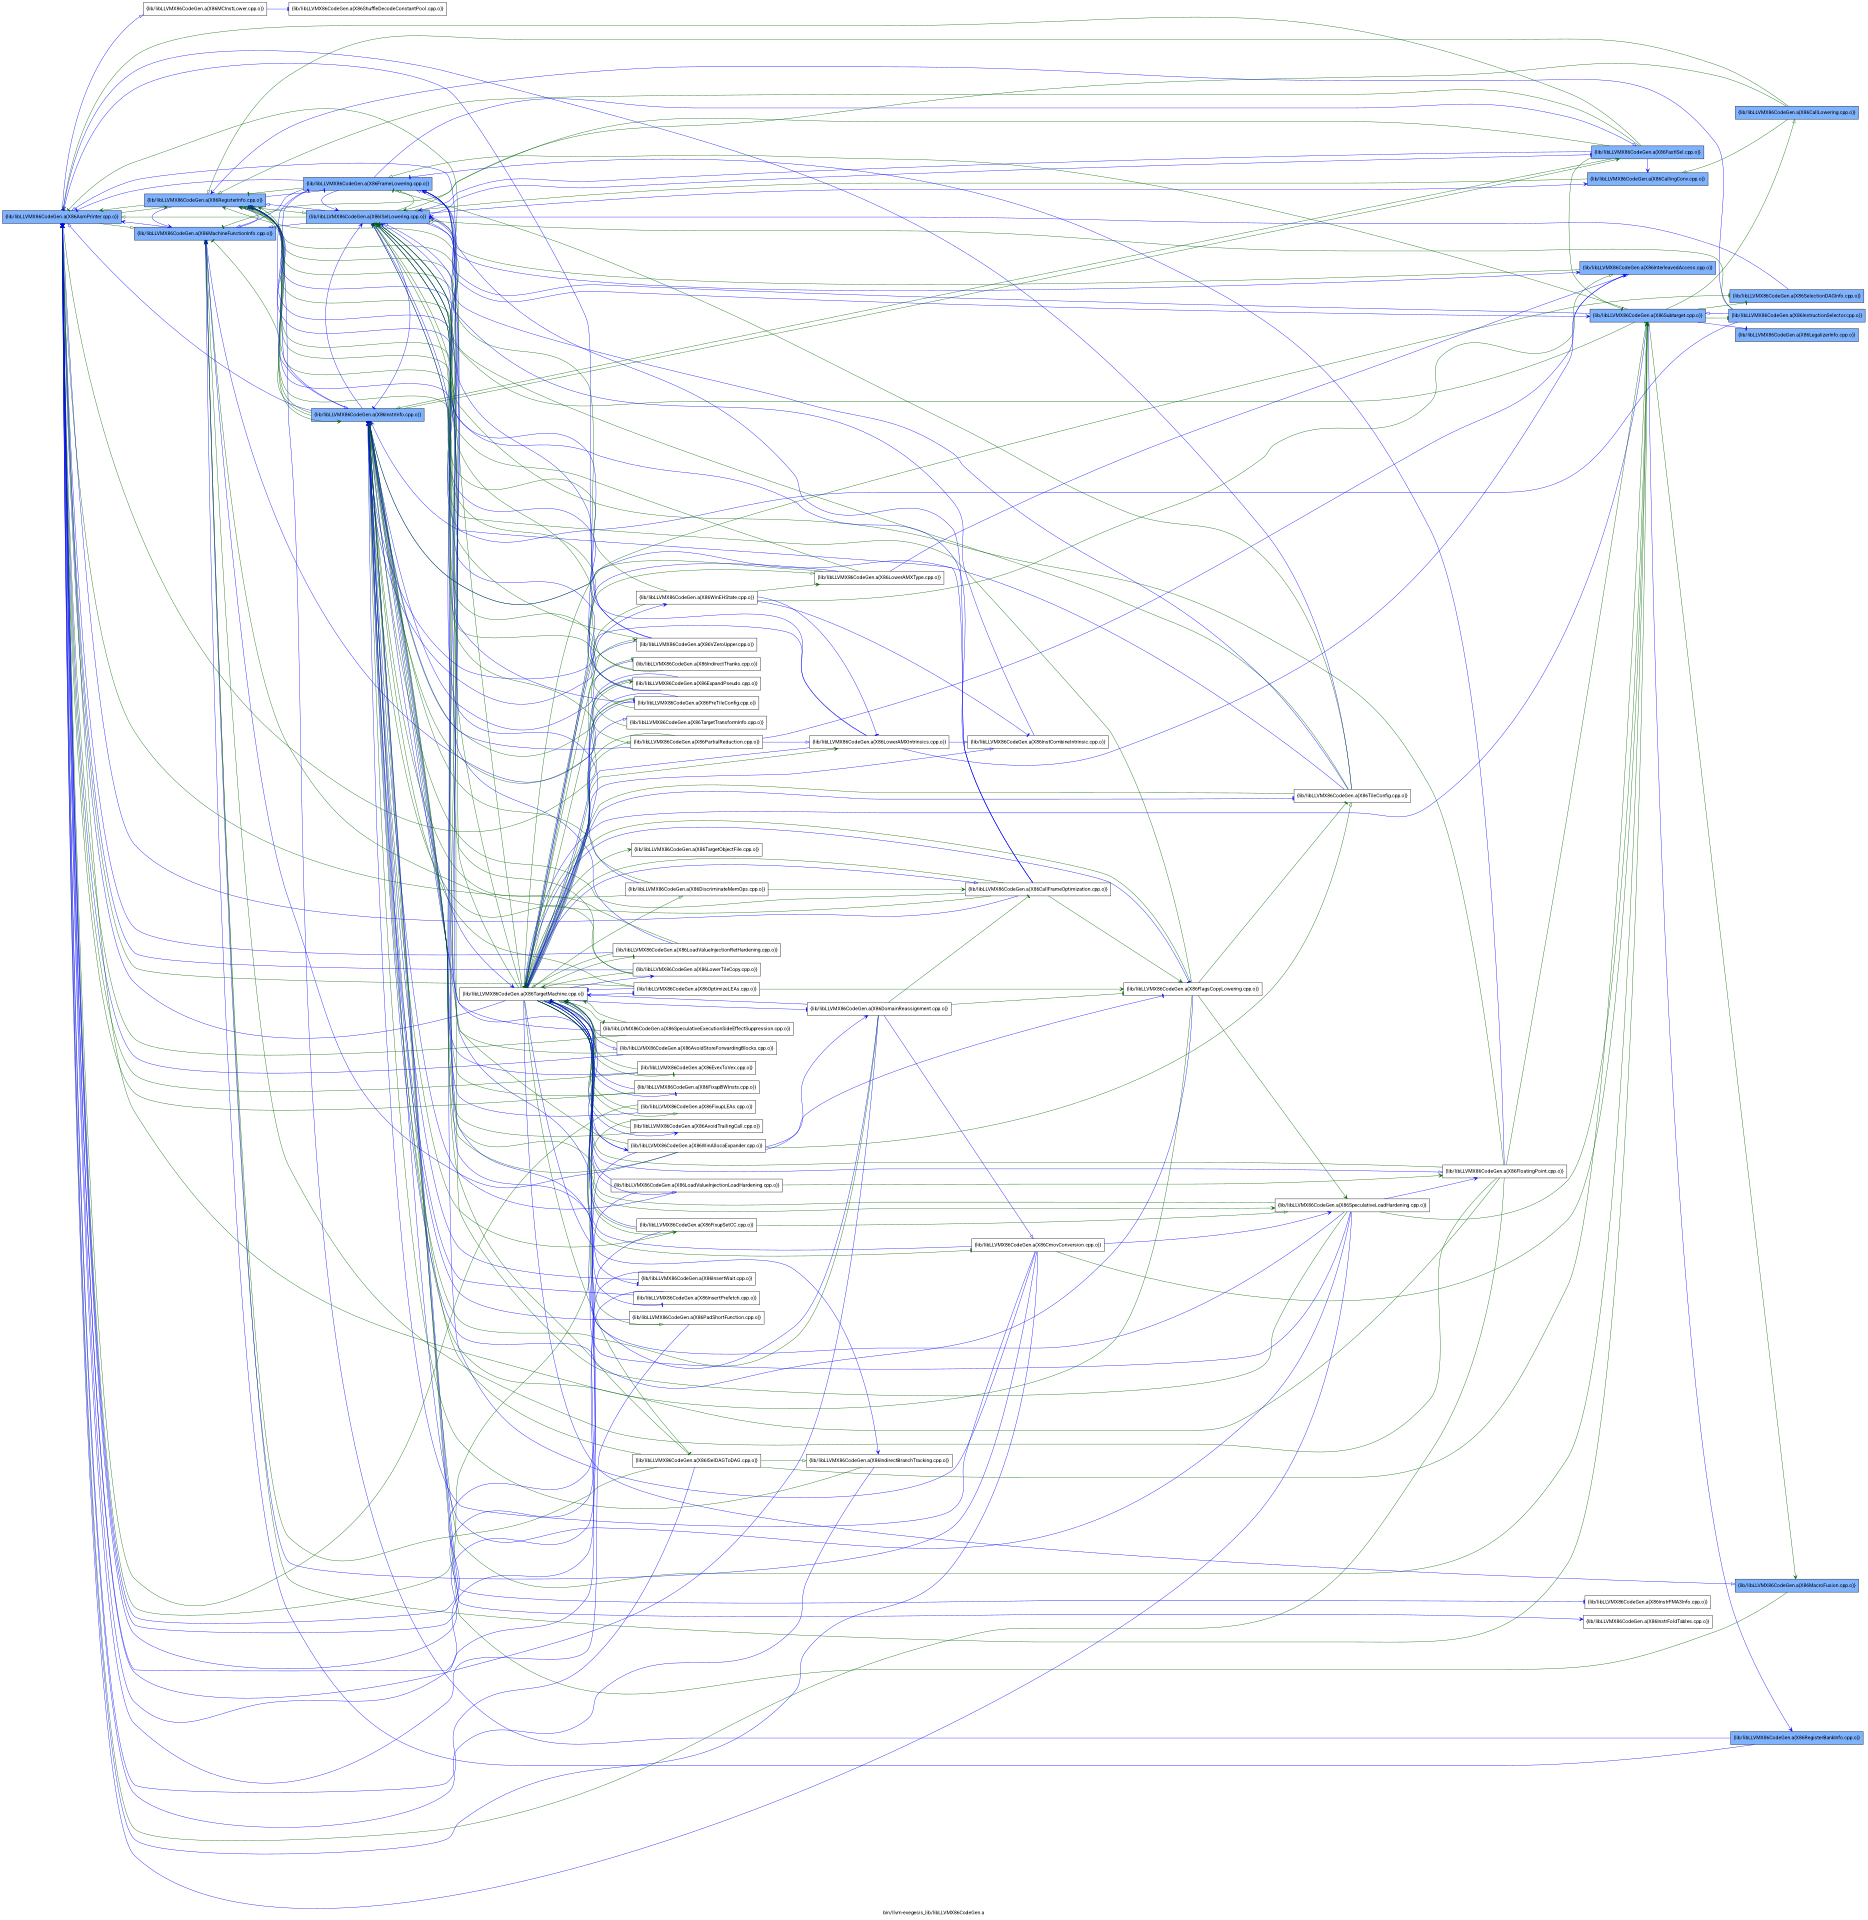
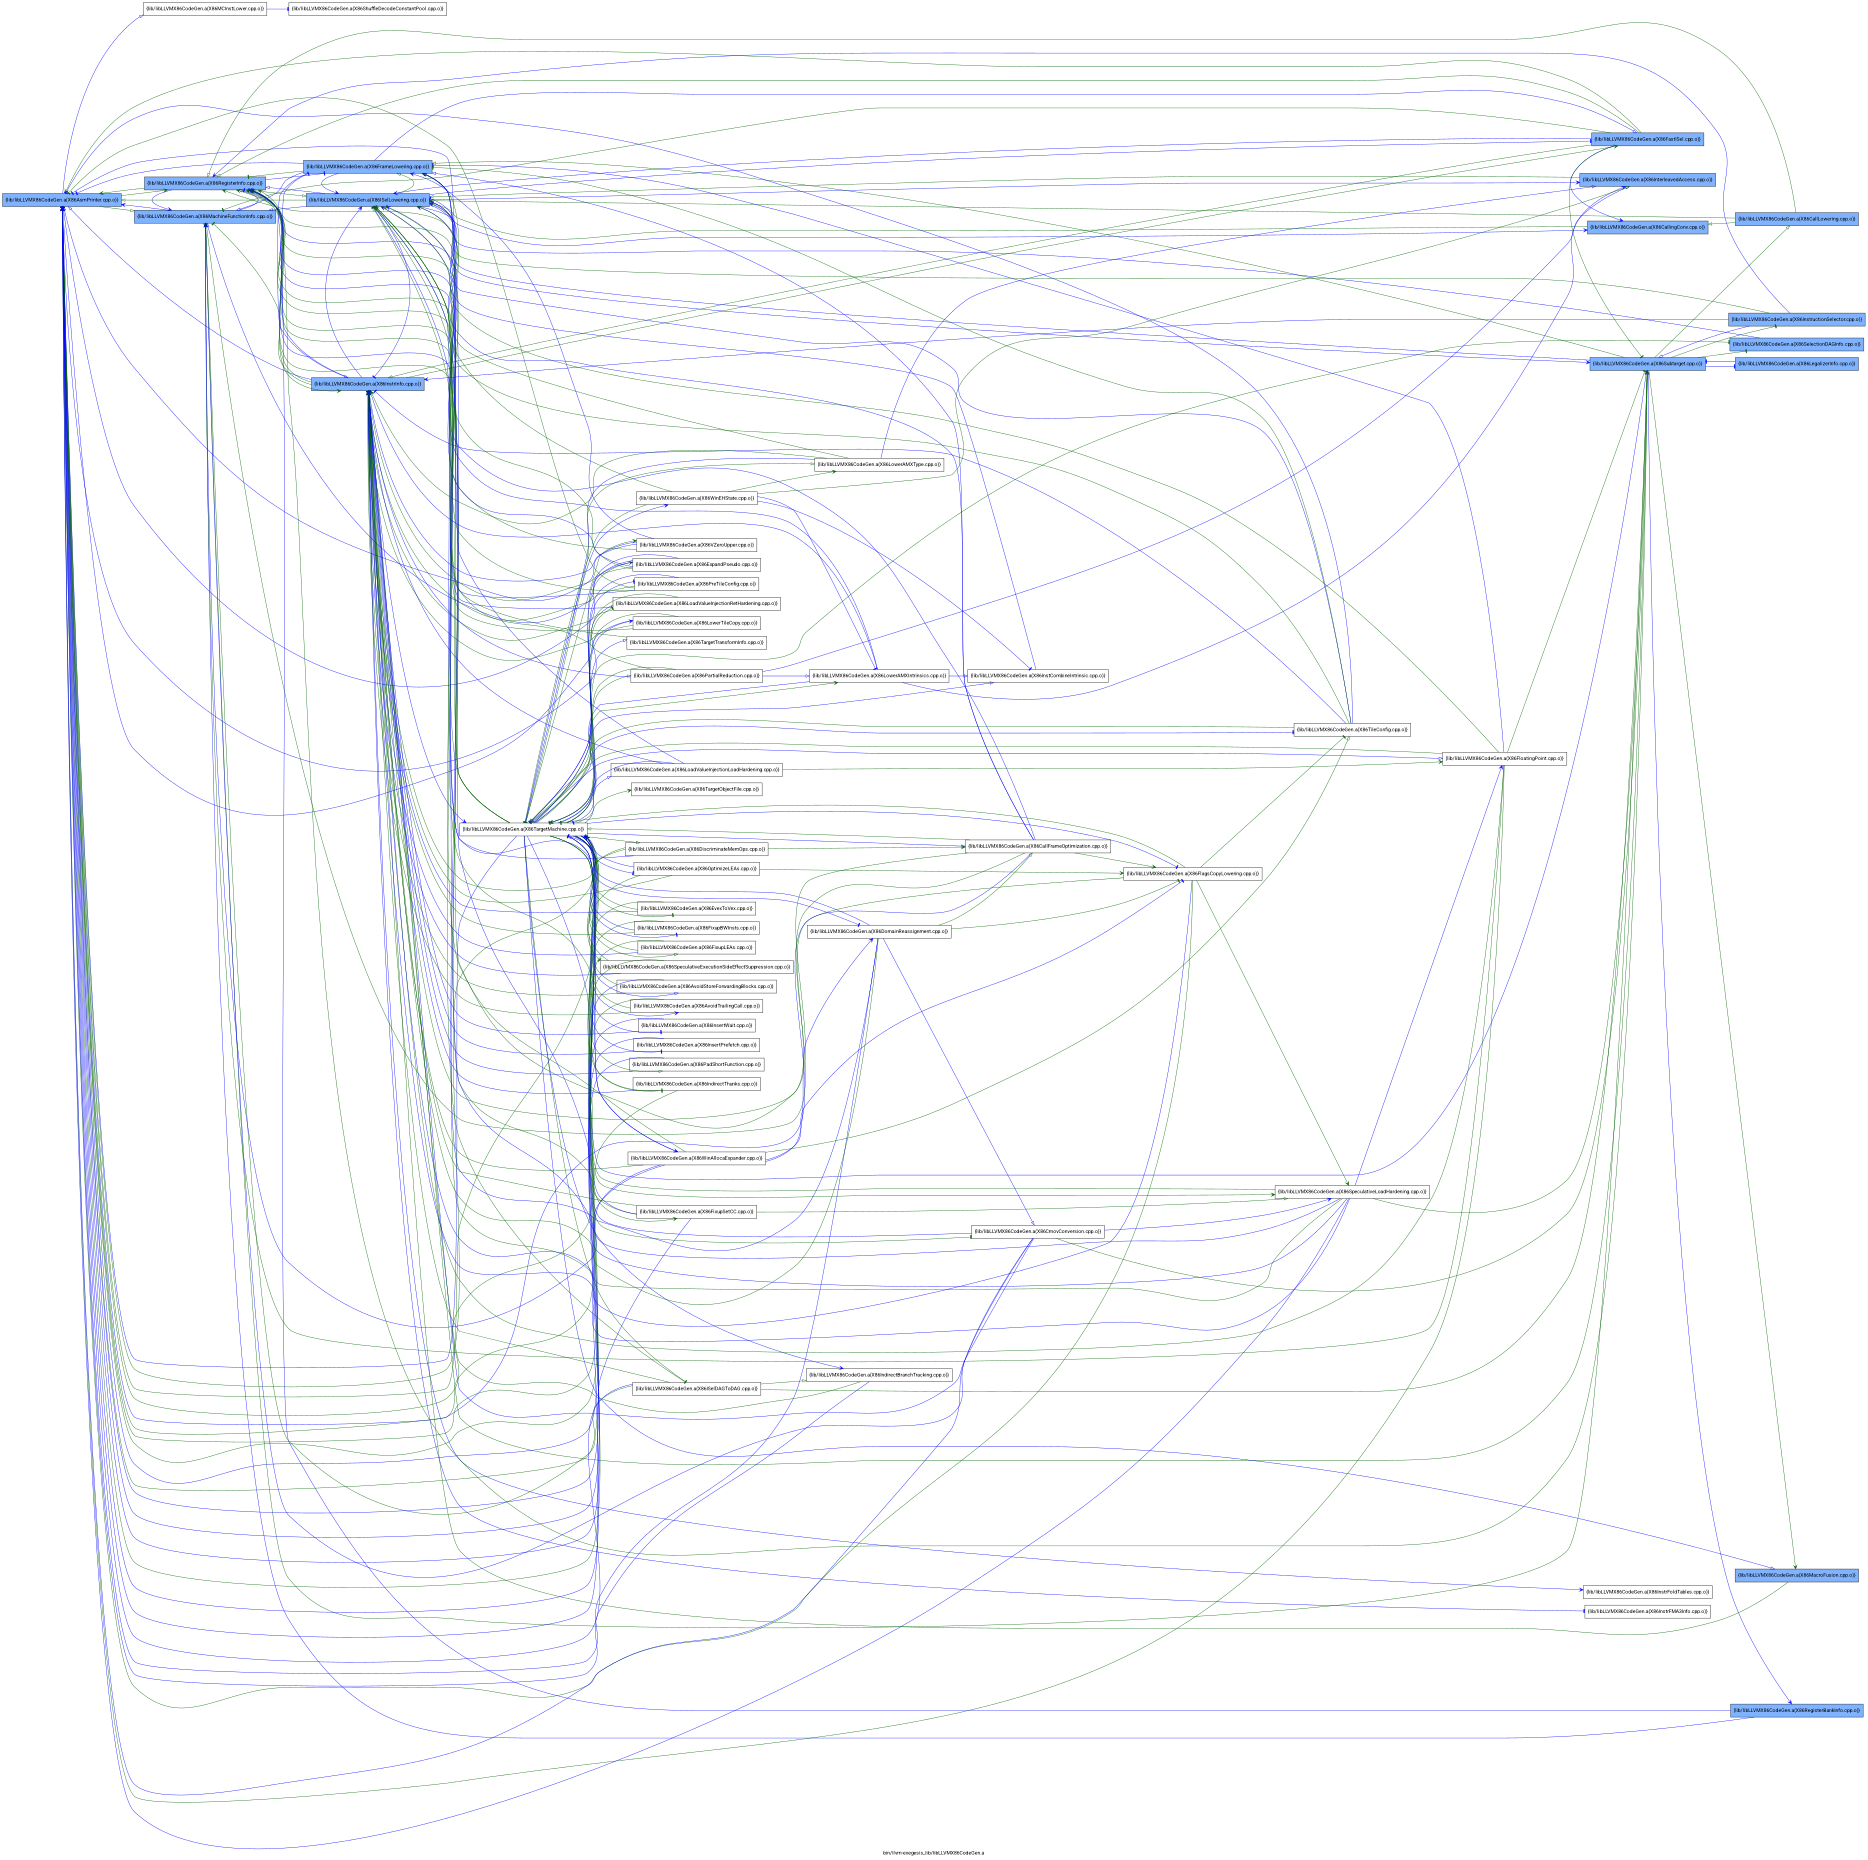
edge "{lib/libLLVMX86CodeGen.a(X86LegalizerInfo.cpp.o)}" -> "{lib/libLLVMX86CodeGen.a(X86Subtarget.cpp.o)}": added
edge "{lib/libLLVMX86CodeGen.a(X86DomainReassignment.cpp.o)}" -> "{lib/libLLVMX86CodeGen.a(X86CallFrameOptimization.cpp.o)}": arrowhead tee -> onormal
edge "{lib/libLLVMX86CodeGen.a(X86CmovConversion.cpp.o)}" -> "{lib/libLLVMX86CodeGen.a(X86ISelLowering.cpp.o)}": removed
